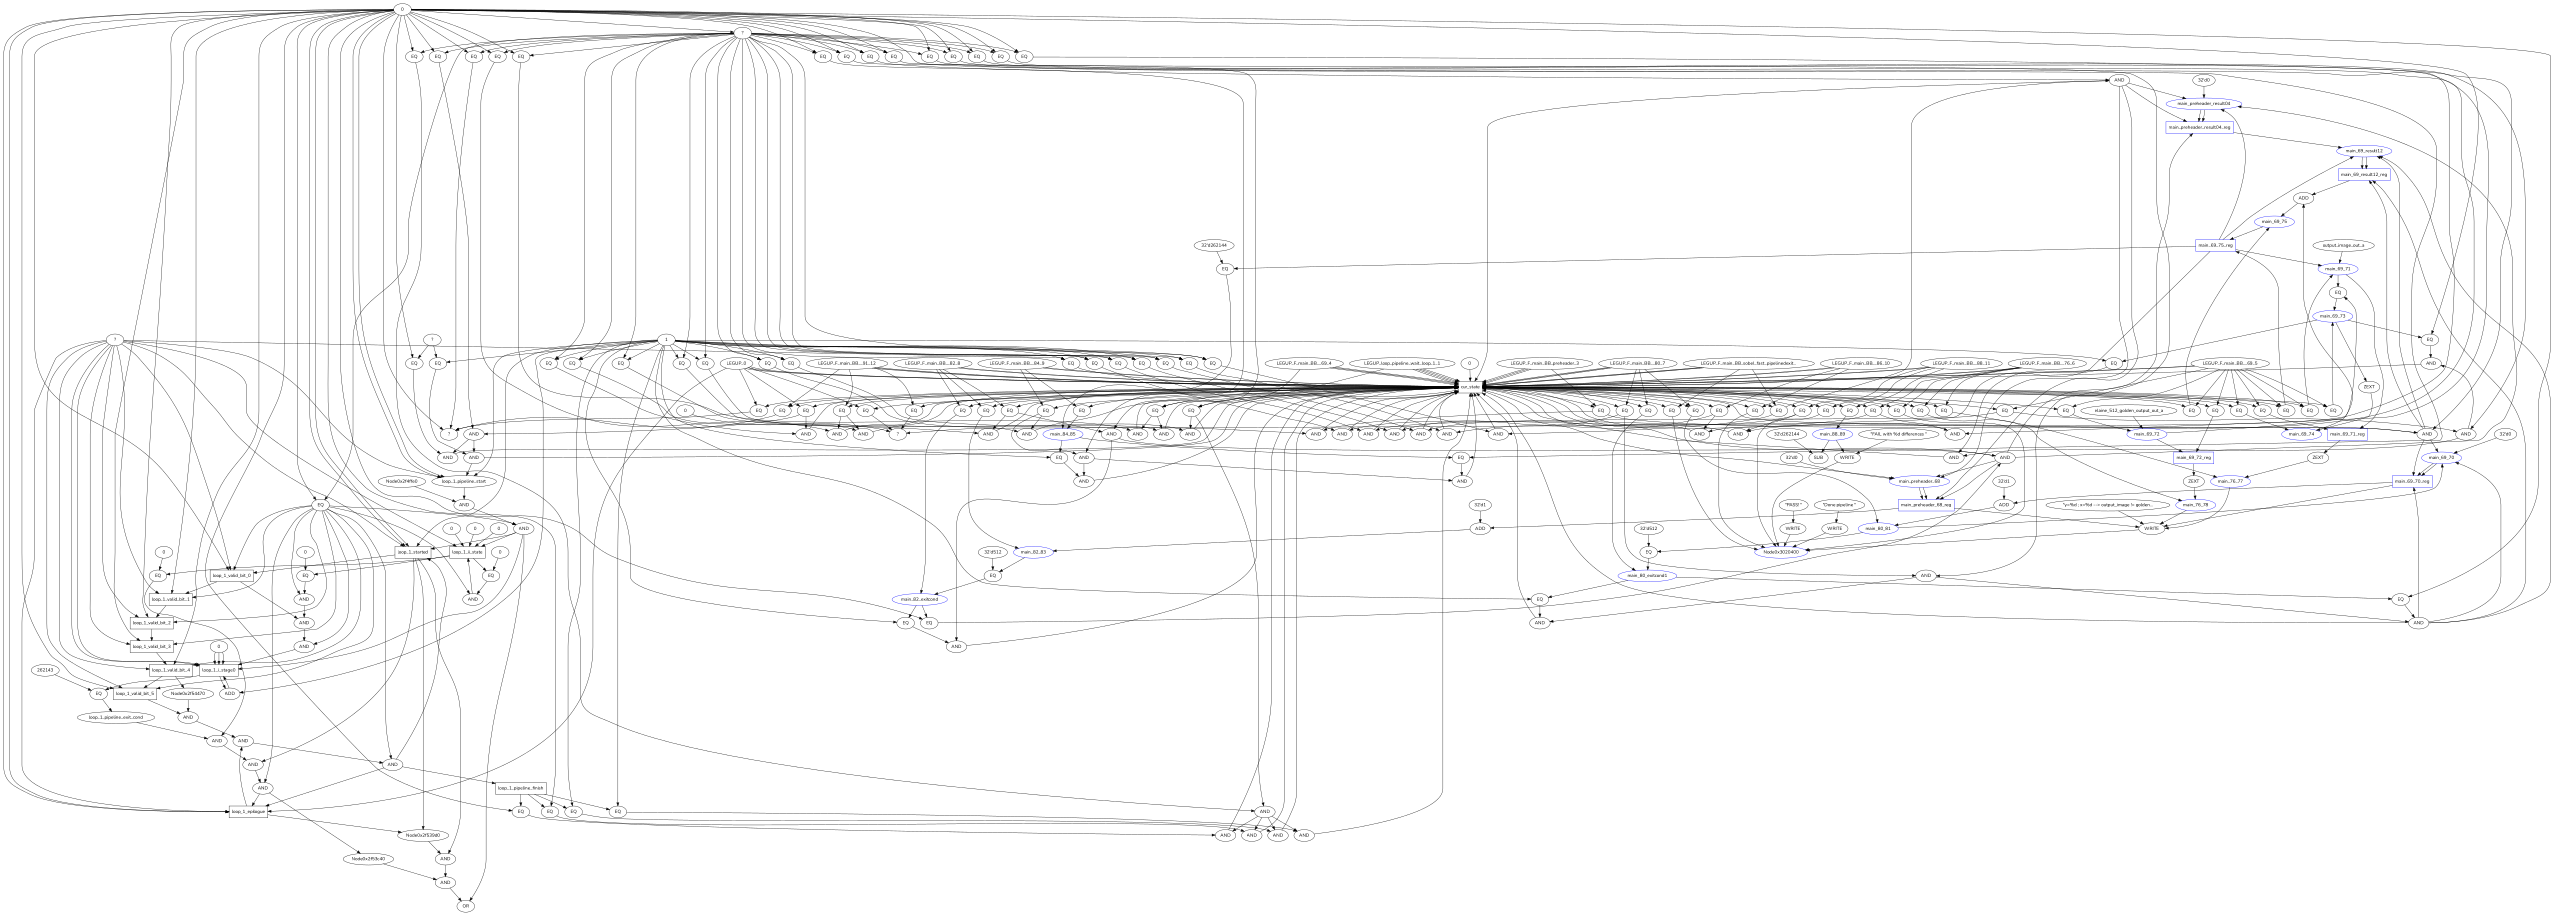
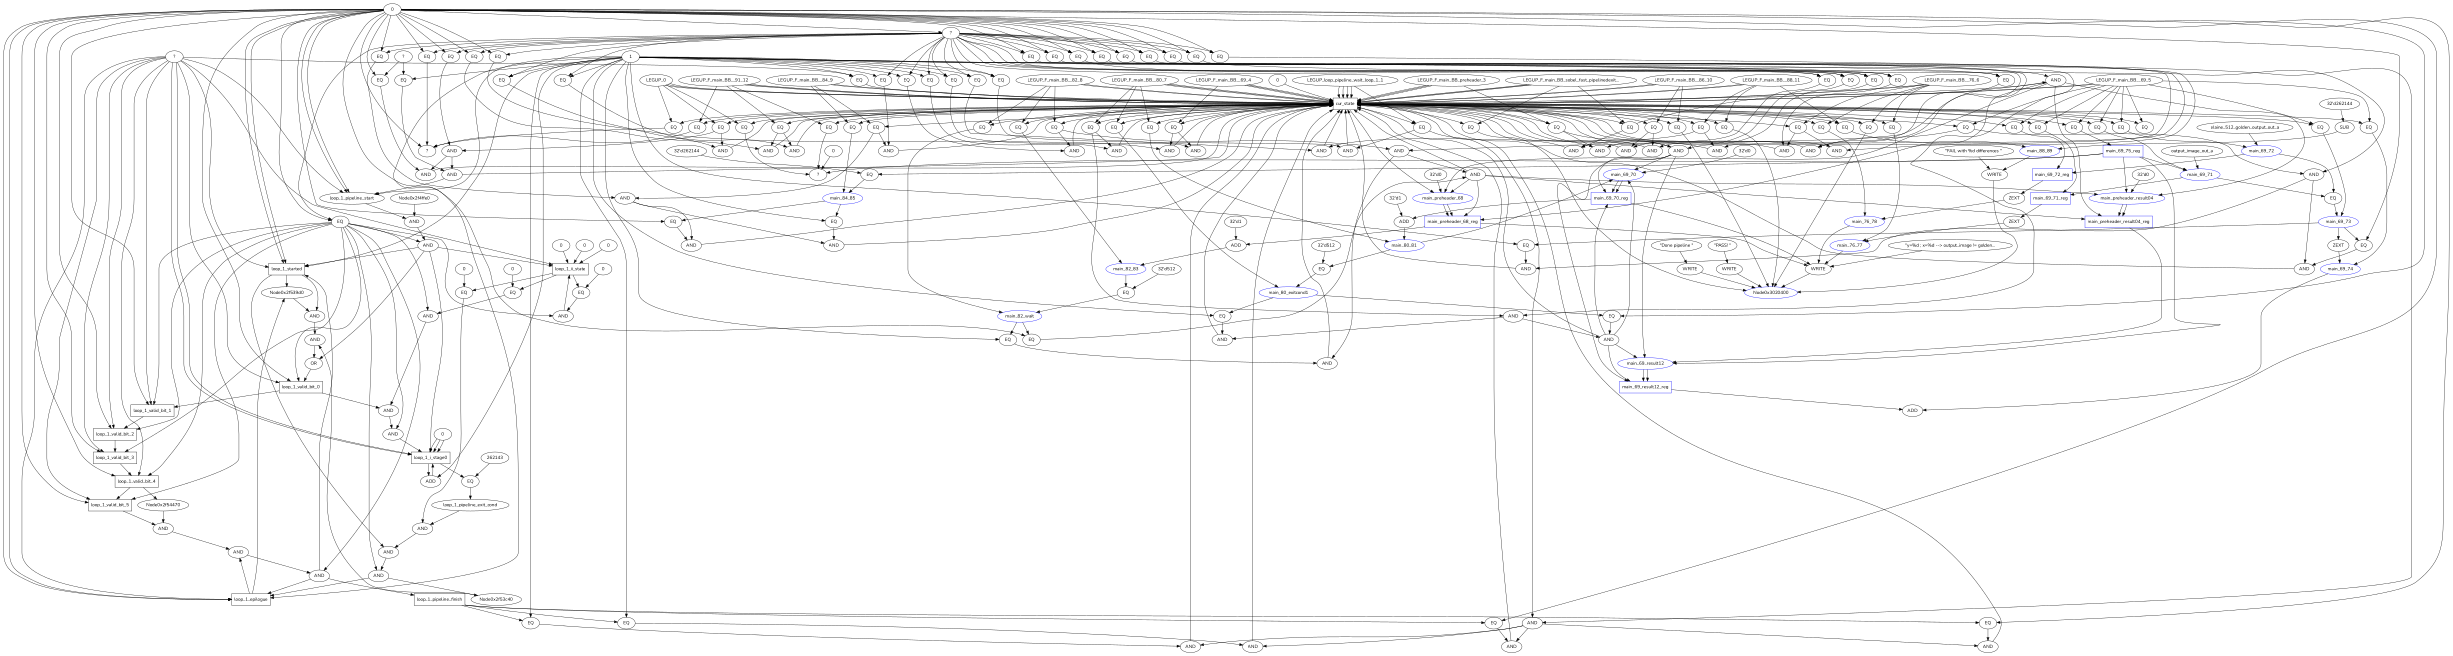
node "main_69_75": removed
edge "main_88_89" -> "SUB": reversed
edge "loop_1_started" -> "loop_1_valid_bit_0": now "OR" -> "loop_1_valid_bit_0"
node "main_82_exitcond": label "main_82_exitcond" -> "main_82_wait"
edge "LEGUP_0" -> "loop_1_epilogue": now "1" -> "loop_1_epilogue"
